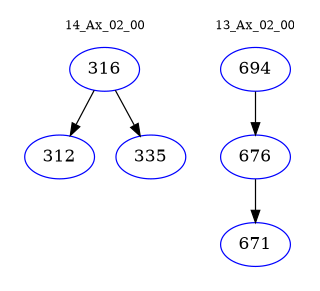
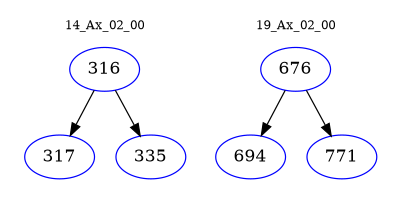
cluster "13_Ax_02_00": label "13_Ax_02_00" -> "19_Ax_02_00"
edge "694" -> "676": reversed
node "312": label "312" -> "317"
node "671": label "671" -> "771"
